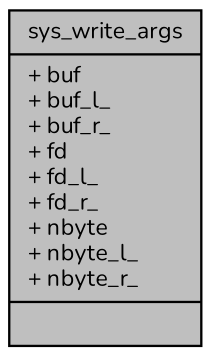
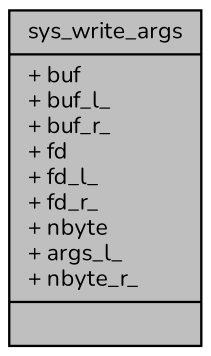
node "sys_write_args": text "+ nbyte_l_" -> "+ args_l_"
